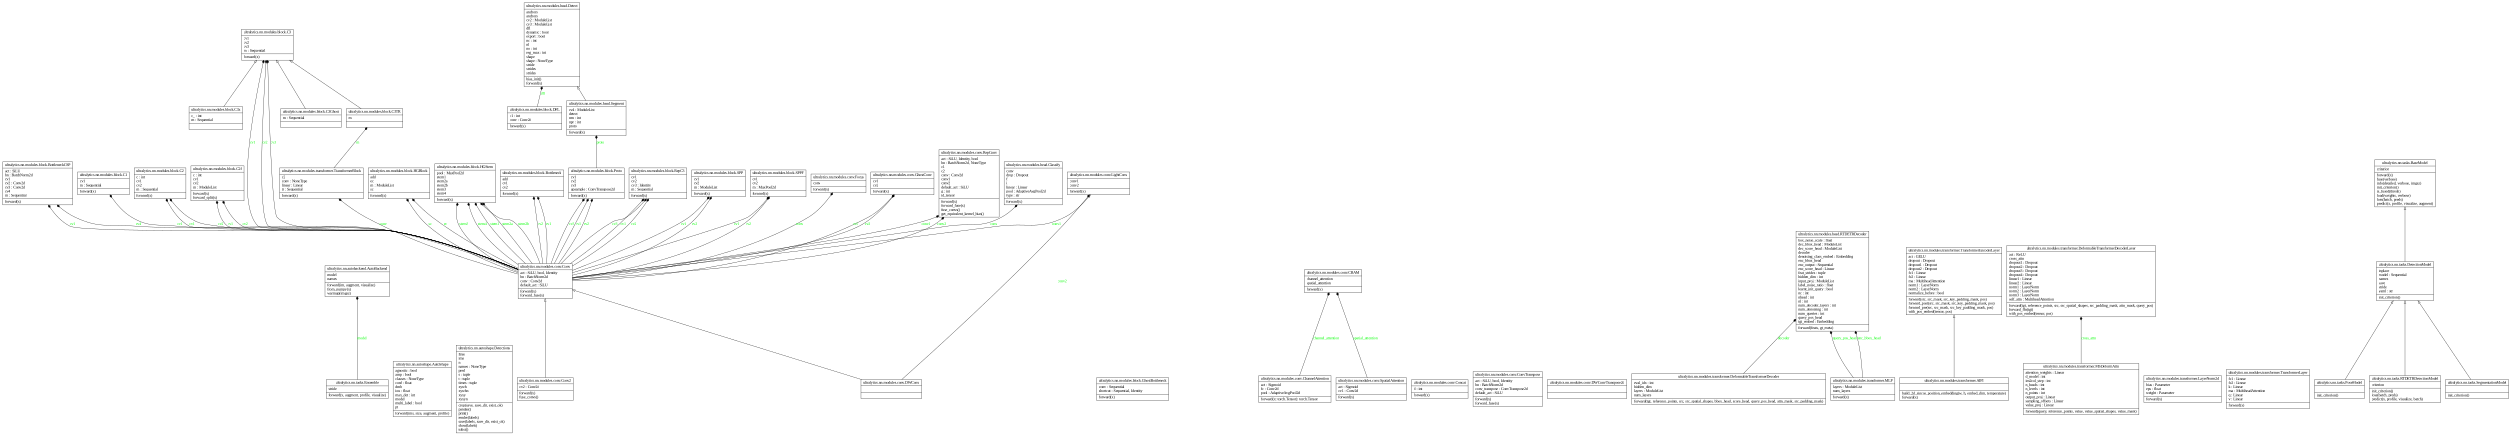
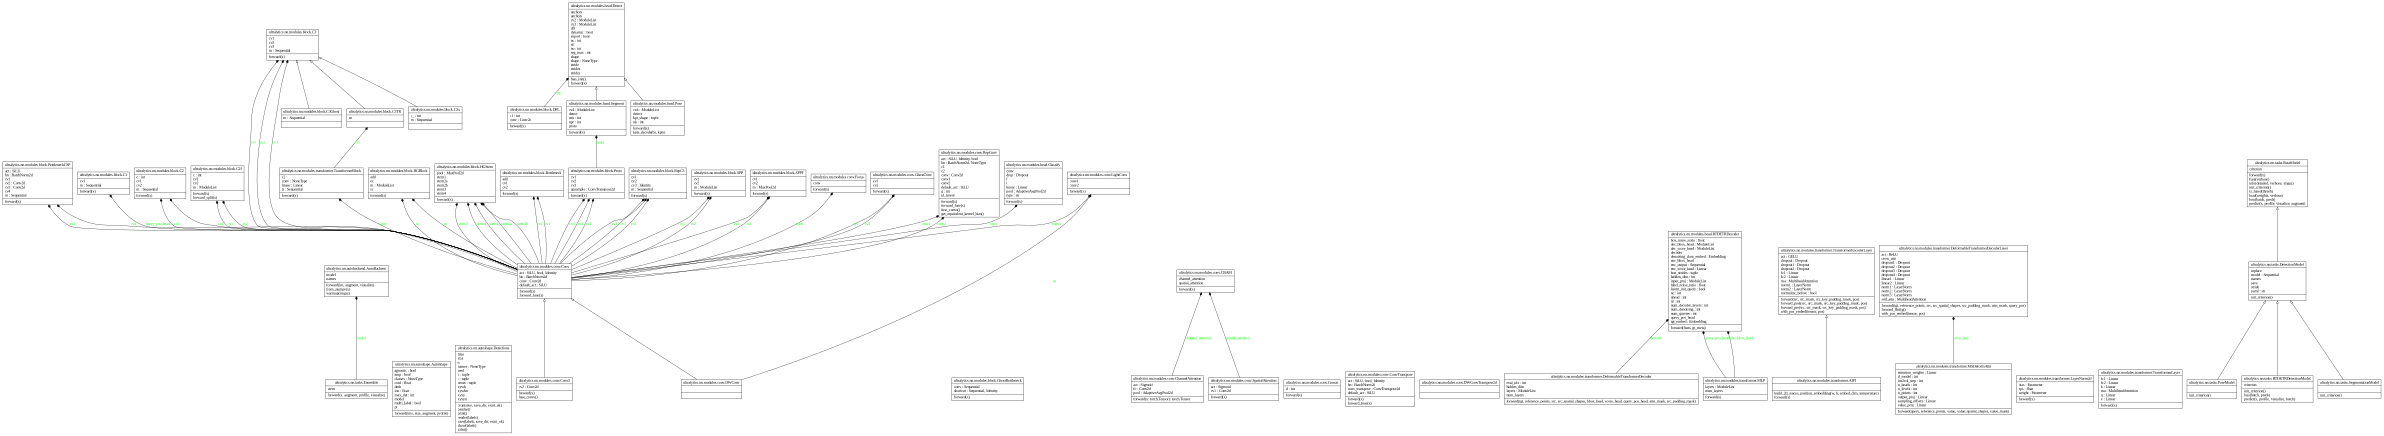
node "ultralytics.nn.modules.head.Pose": added
edge "ultralytics.nn.modules.conv.Conv" -> "ultralytics.nn.modules.block.C1": label "cv1" -> "query_pos_head"
edge "ultralytics.nn.modules.conv.Conv" -> "ultralytics.nn.modules.conv.LightConv": arrowhead empty -> diamond
edge "ultralytics.nn.modules.conv.DWConv" -> "ultralytics.nn.modules.conv.LightConv": label "conv2" -> "m"
node "ultralytics.nn.tasks.Ensemble": text "stride" -> "stem"
